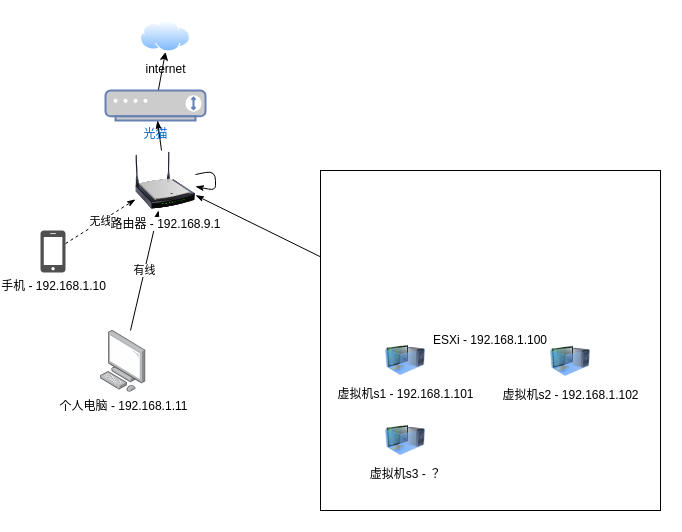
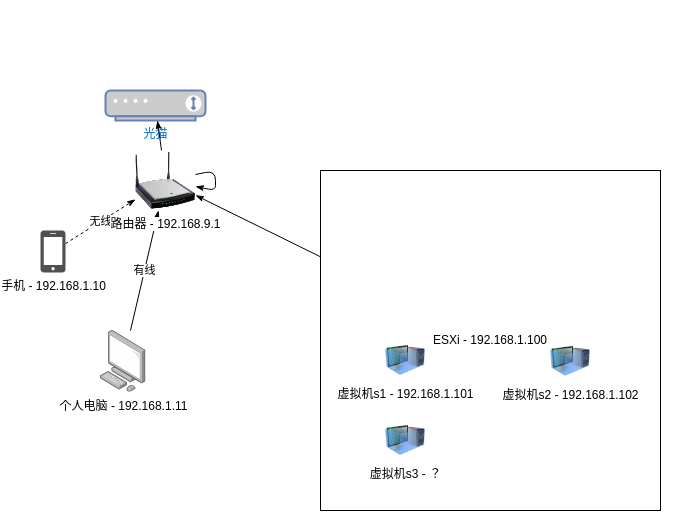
node "internet": removed
edge "光猫" -> "internet": removed
